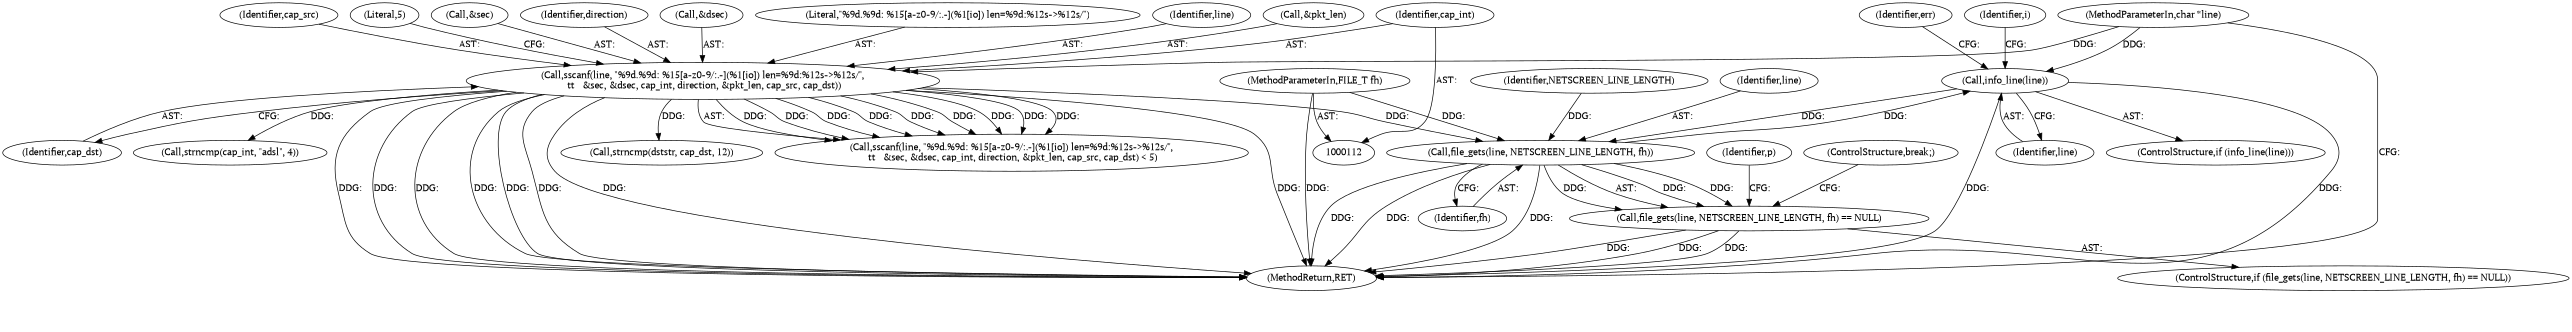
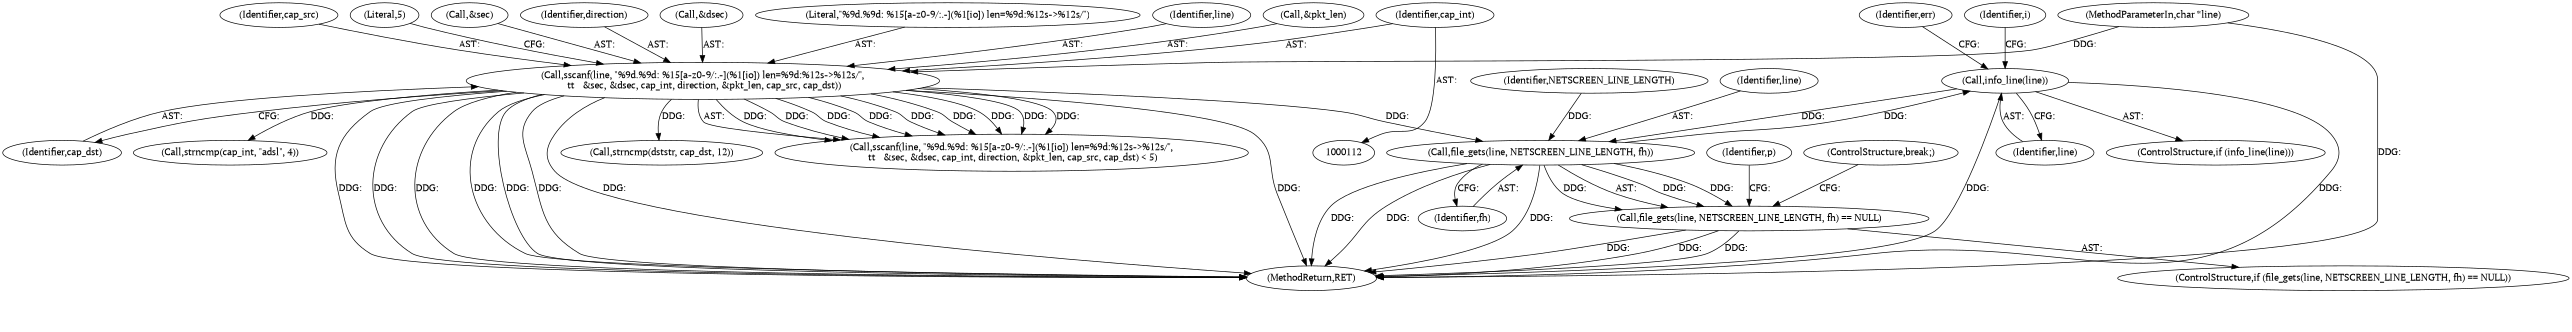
edge "(MethodParameterIn,char *line)" -> "(Call,info_line(line))": removed, label "DDG:"
node "(MethodParameterIn,FILE_T fh)": removed
edge "(MethodParameterIn,char *line)" -> "(MethodReturn,RET)": label "CFG: " -> "DDG: "
